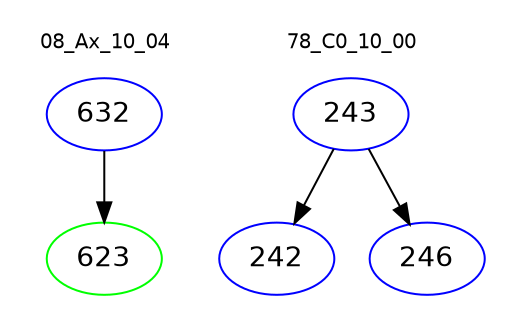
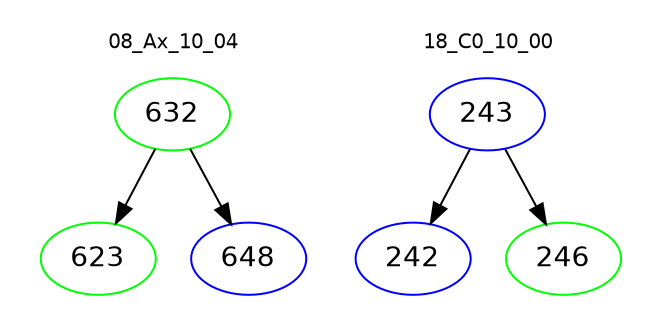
cluster "78_C0_10_00": label "78_C0_10_00" -> "18_C0_10_00"
node "632": color blue -> green
node "648": added
node "246": color blue -> green
